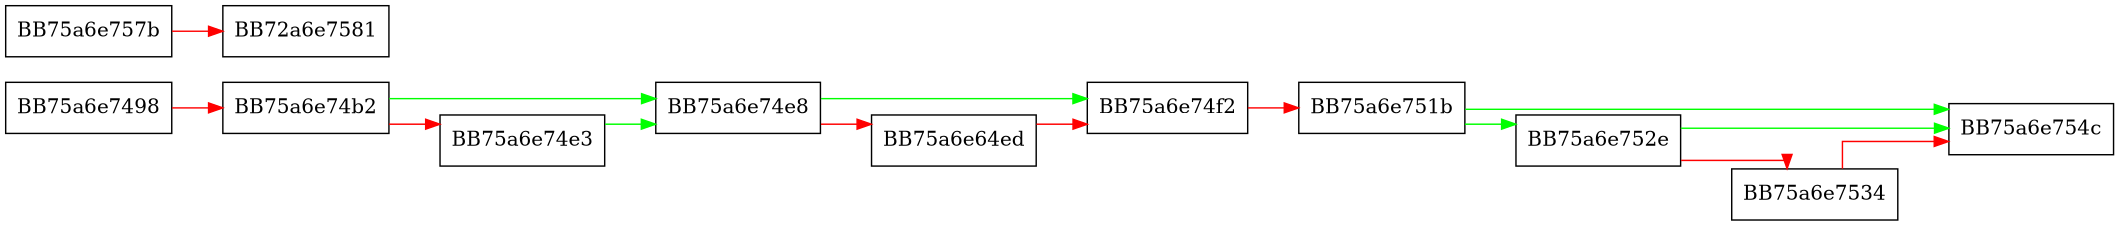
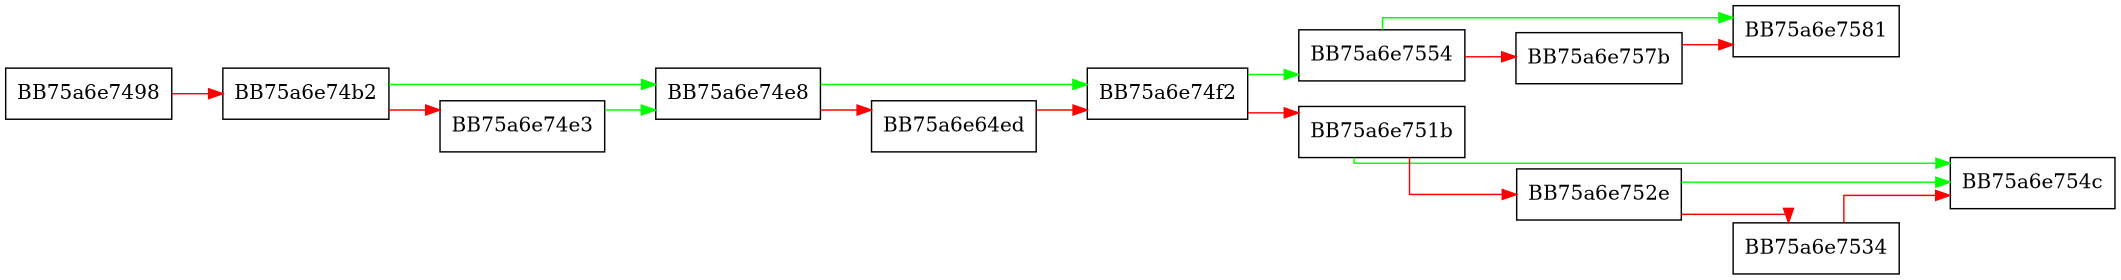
node "BB72a6e7581": label "BB72a6e7581" -> "BB75a6e7581"
node "BB75a6e7554": added
edge "BB75a6e751b" -> "BB75a6e752e": color green -> red
